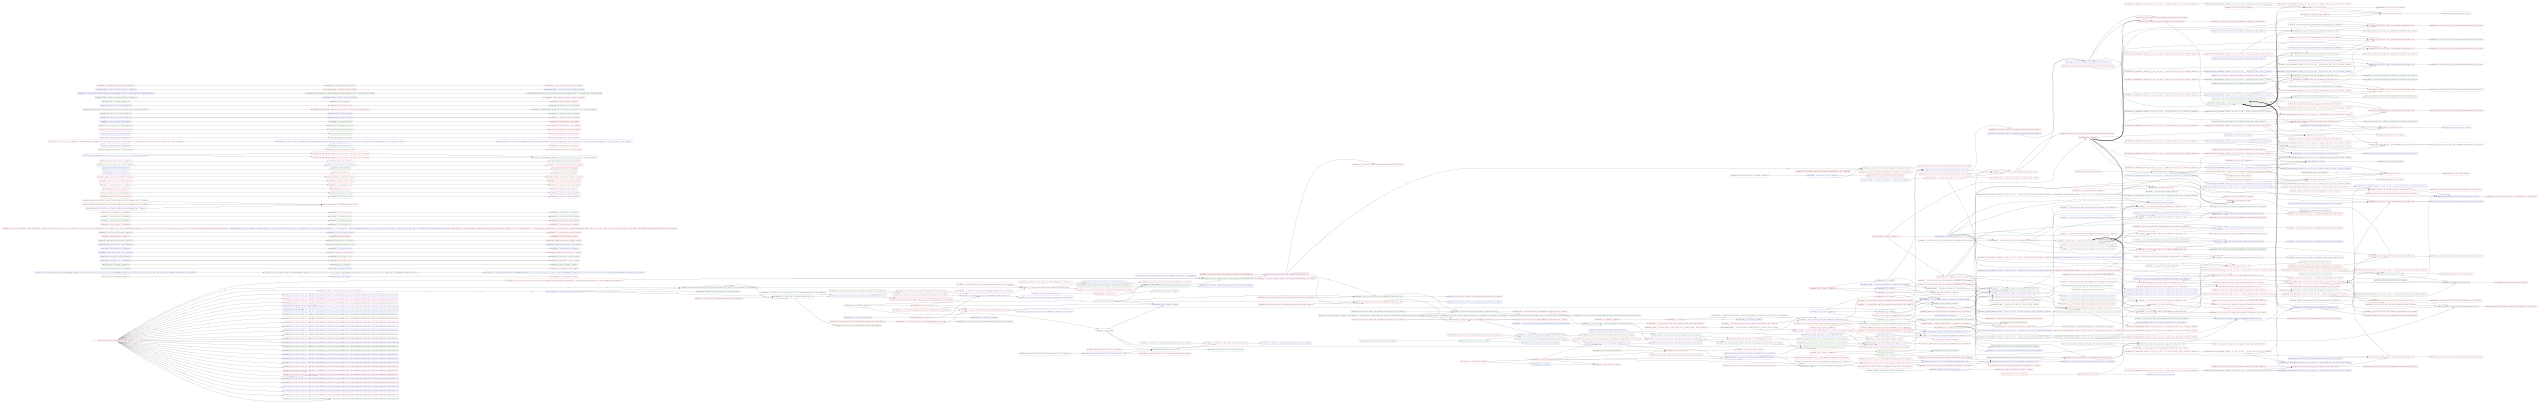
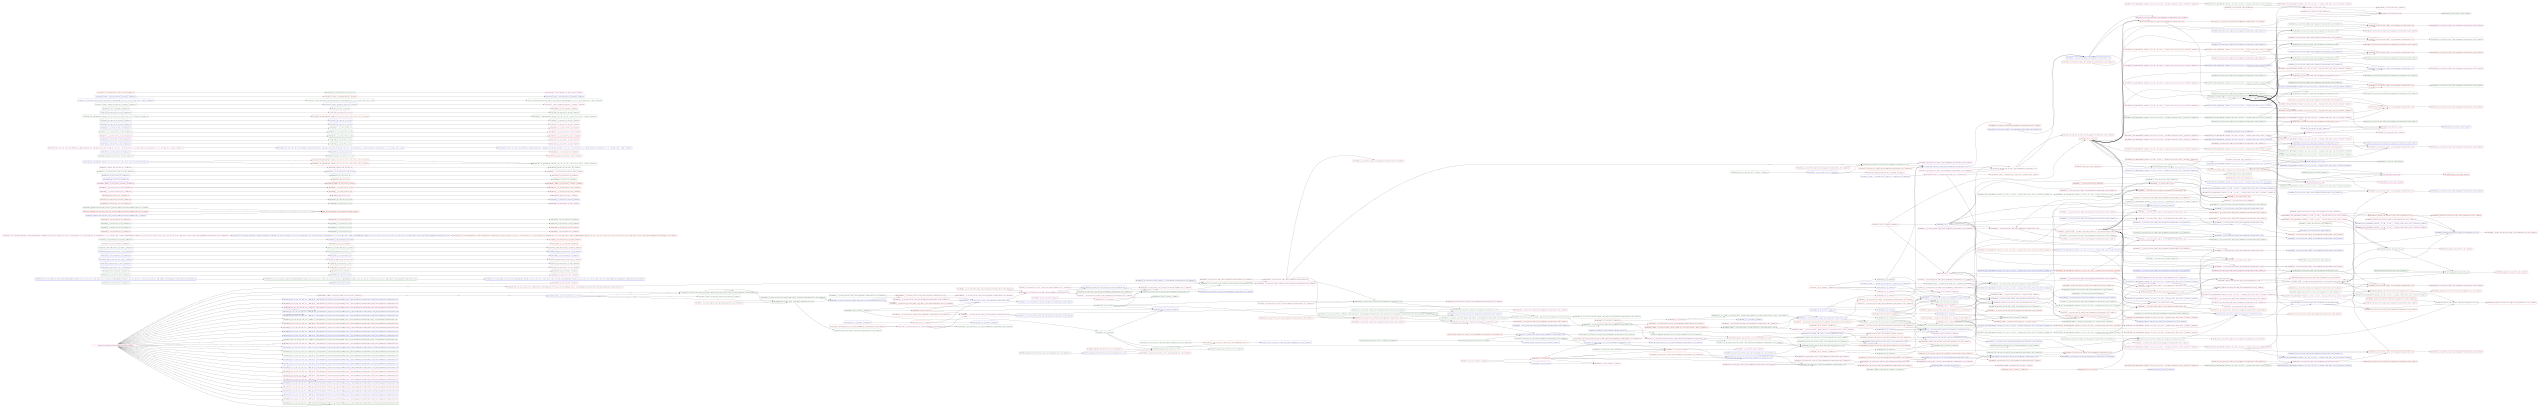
node "CE0x5488320": removed
